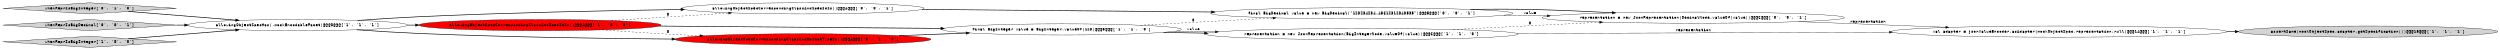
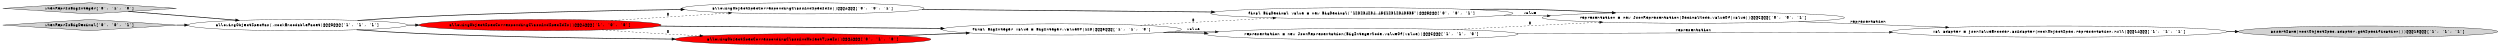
node "whenReprIsBigInteger['1', '0', '0']": removed
